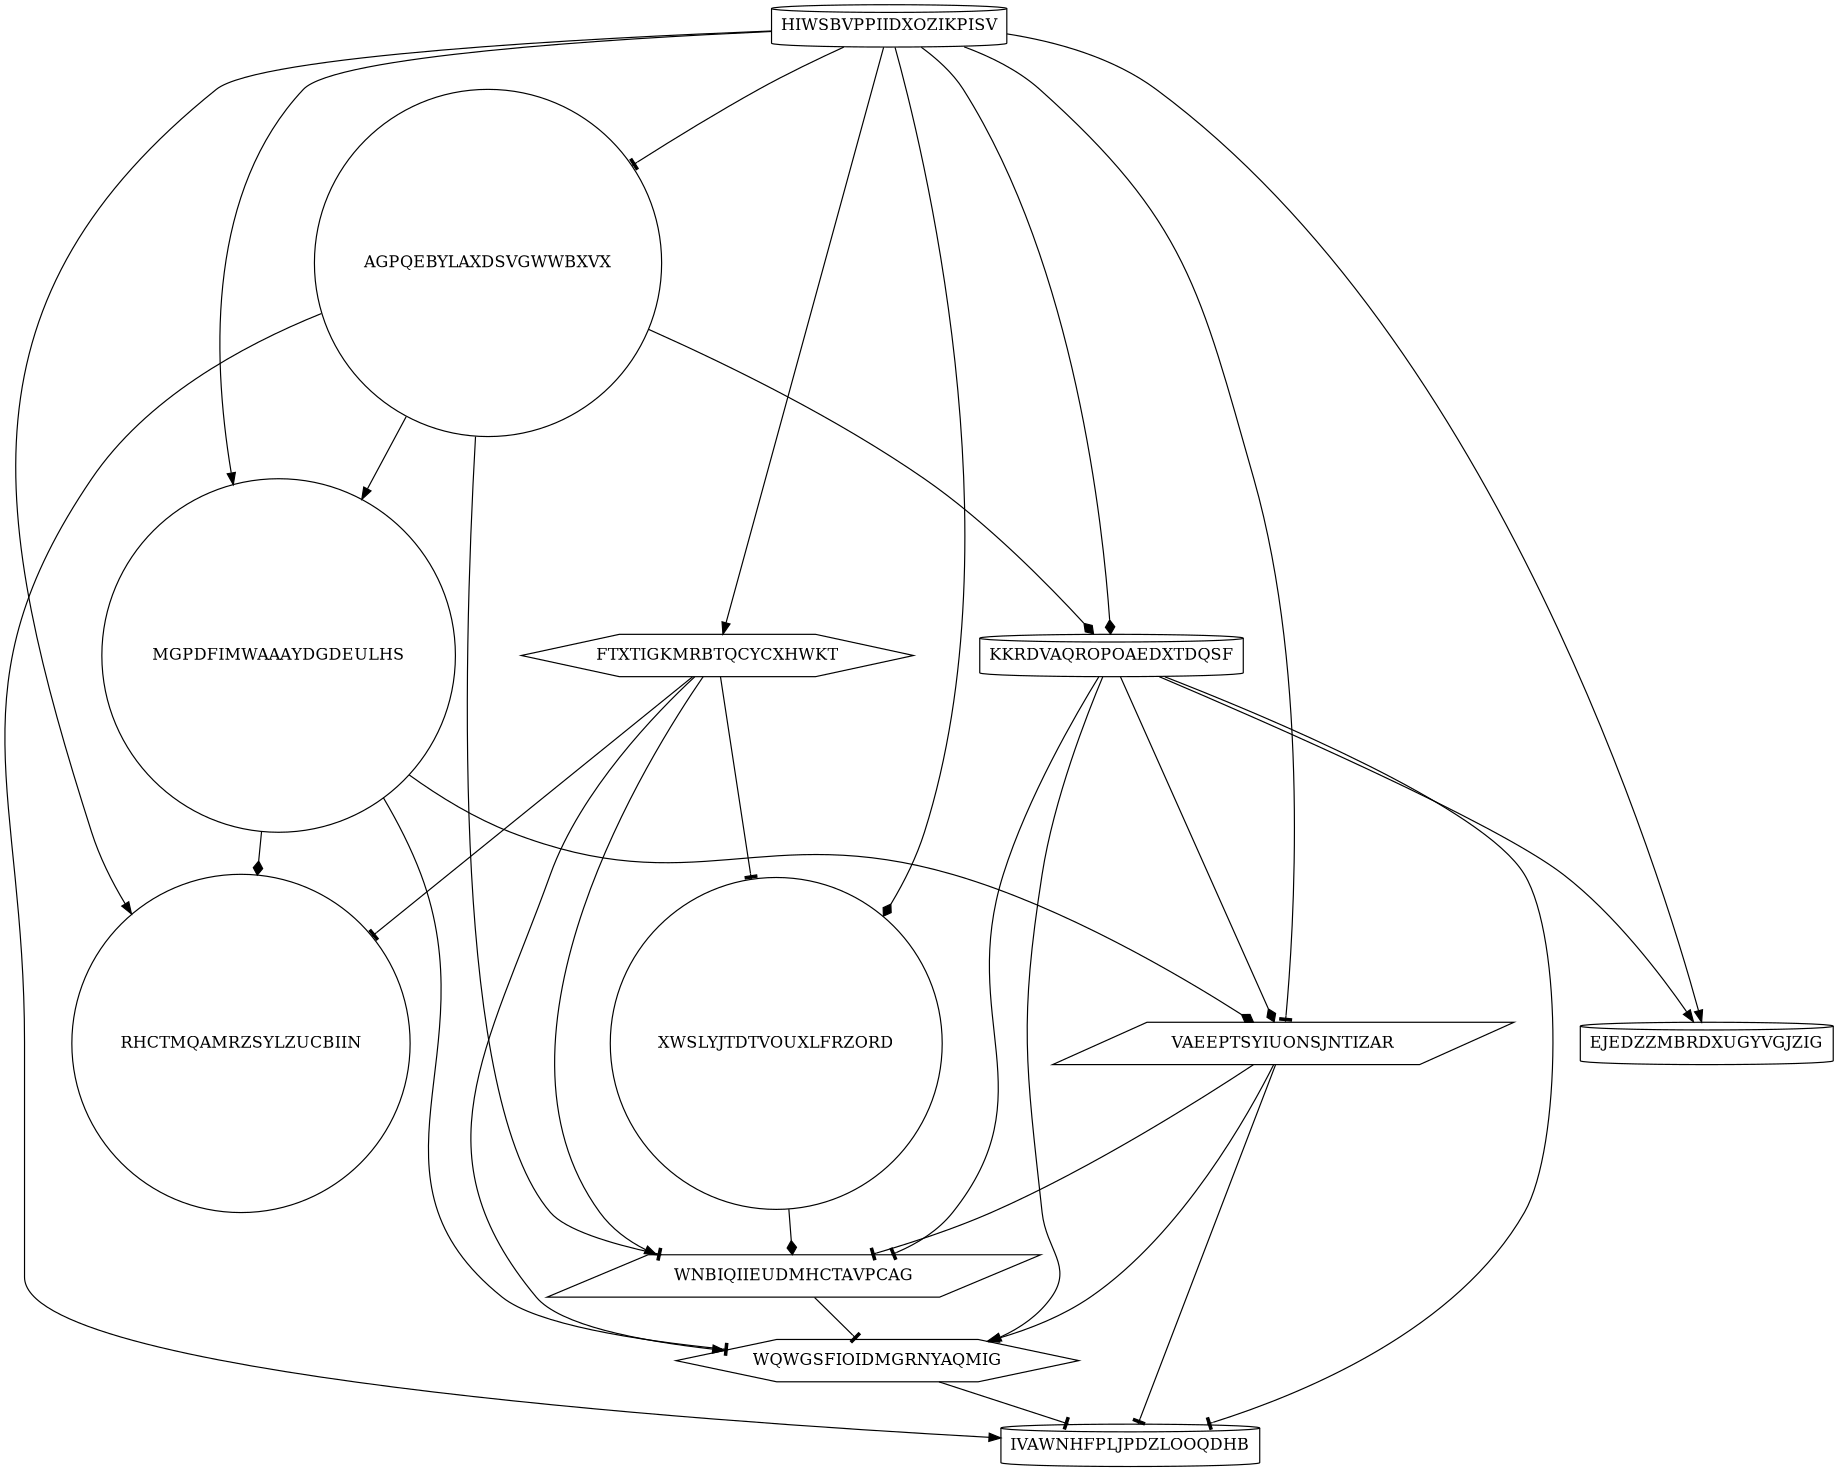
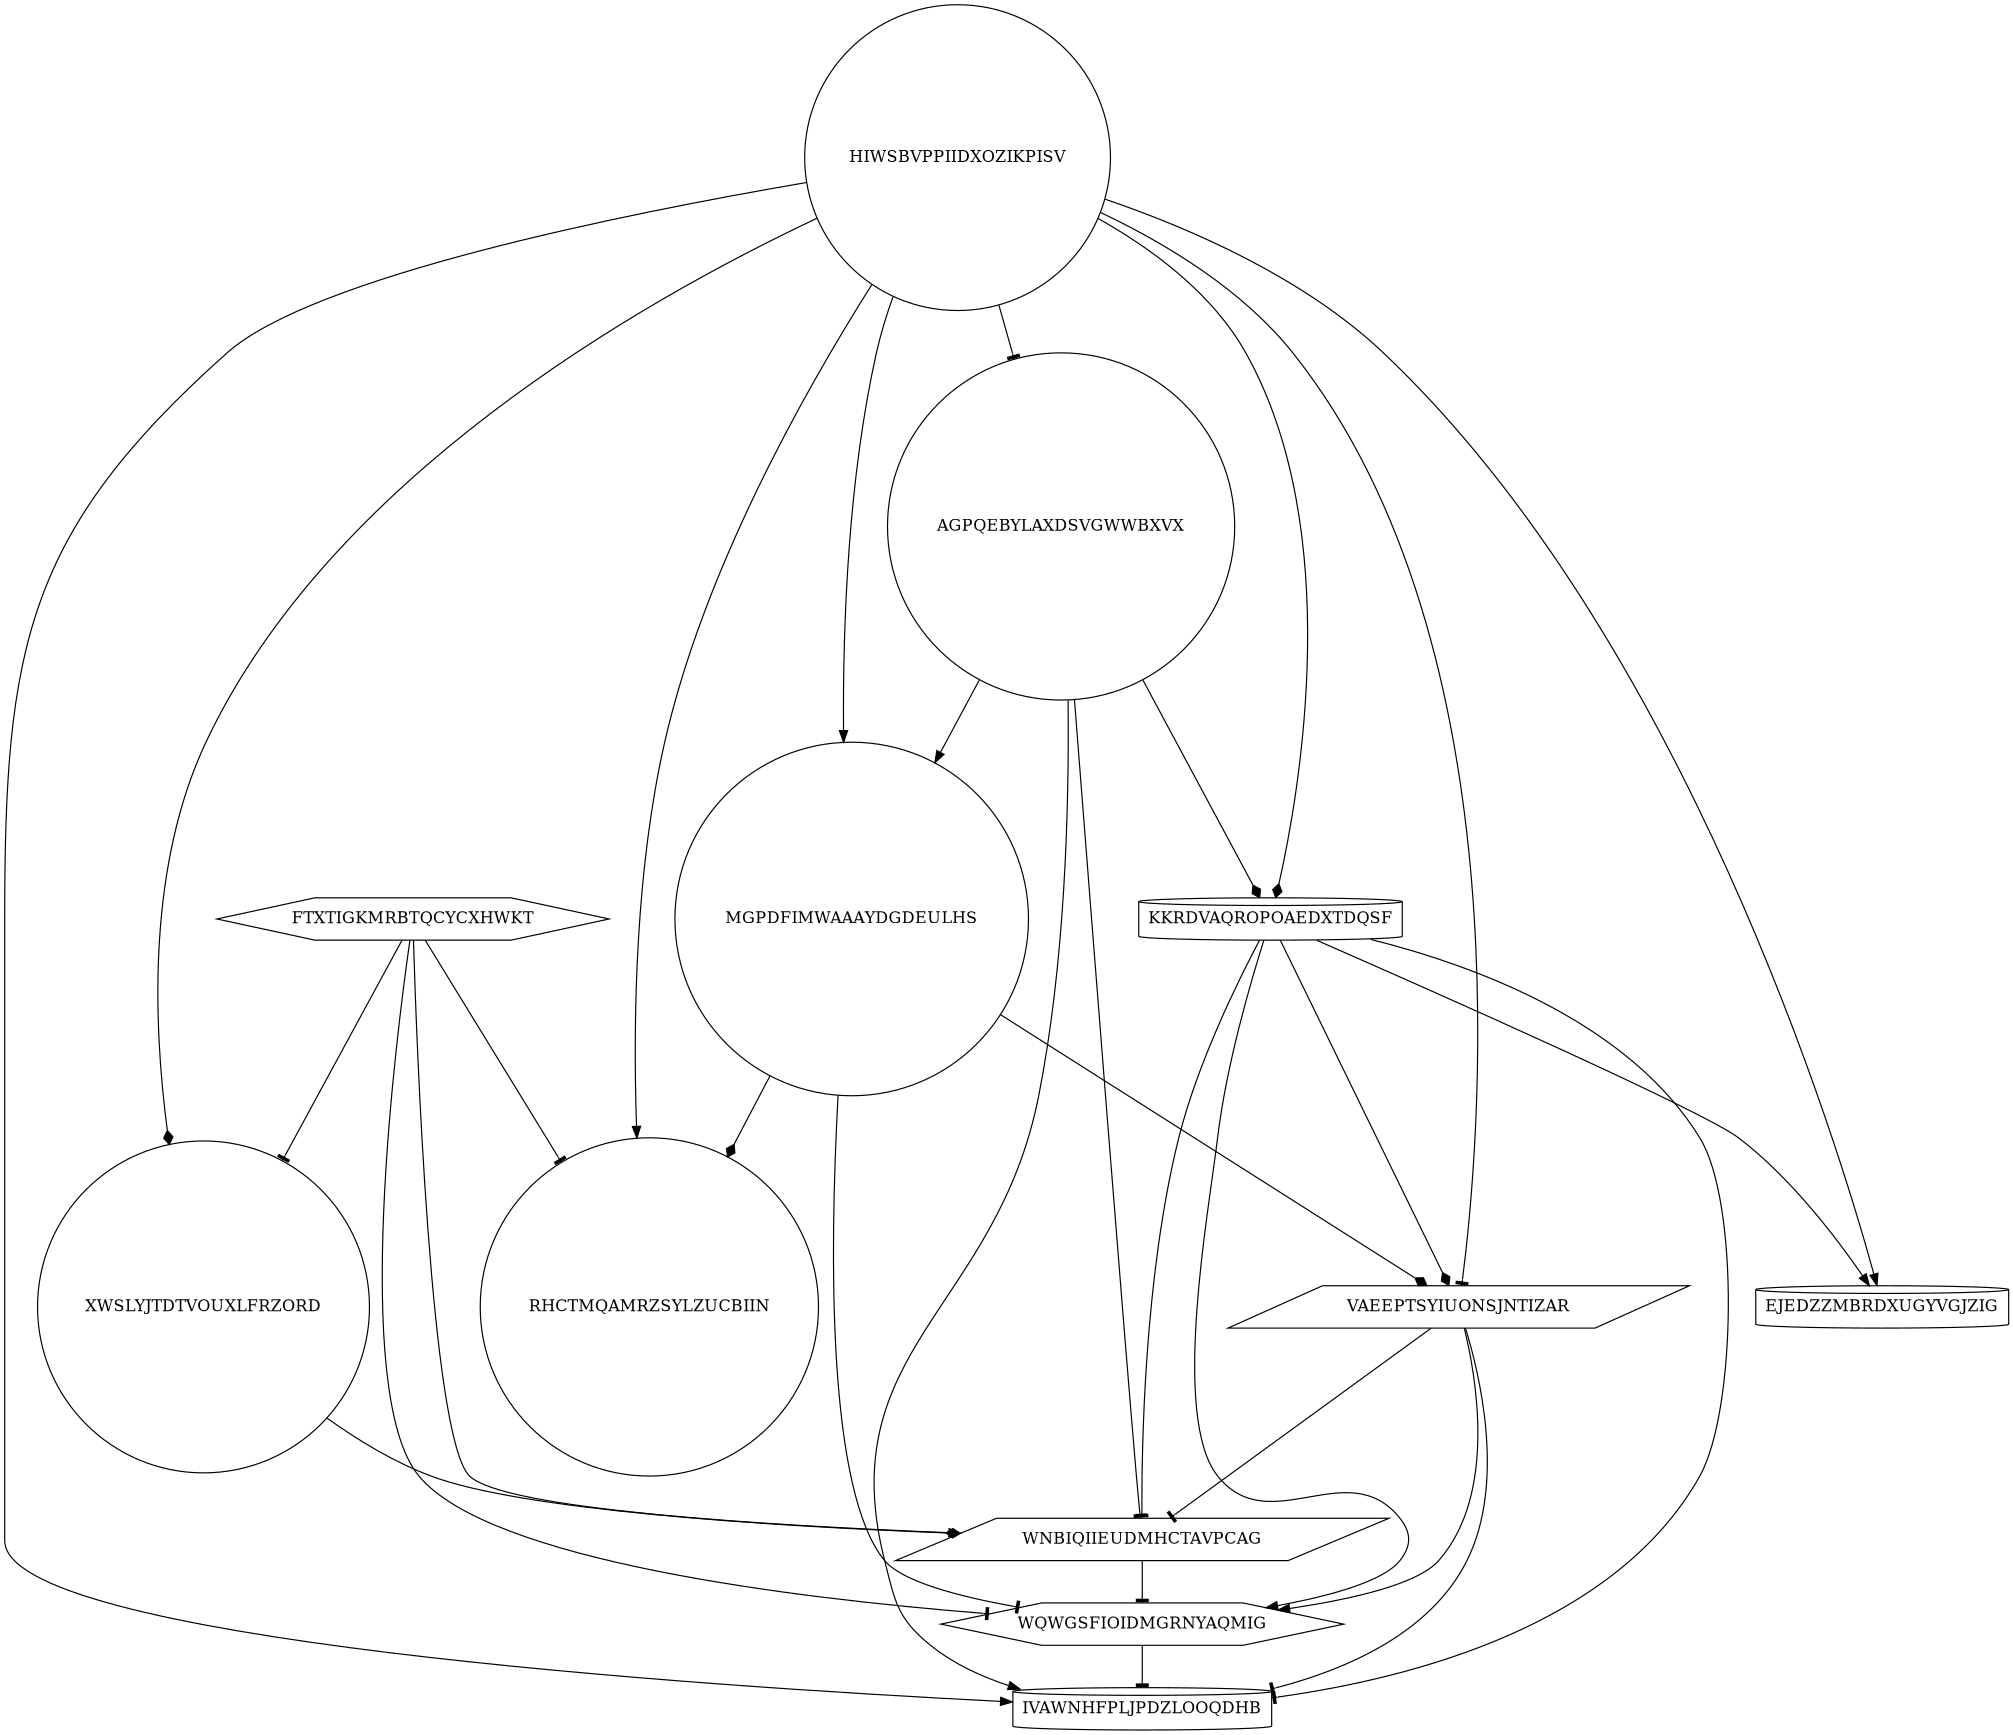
node "HIWSBVPPIIDXOZIKPISV": shape cylinder -> circle
edge "HIWSBVPPIIDXOZIKPISV" -> "FTXTIGKMRBTQCYCXHWKT": now "HIWSBVPPIIDXOZIKPISV" -> "IVAWNHFPLJPDZLOOQDHB"
edge "FTXTIGKMRBTQCYCXHWKT" -> "WQWGSFIOIDMGRNYAQMIG": arrowhead normal -> tee
